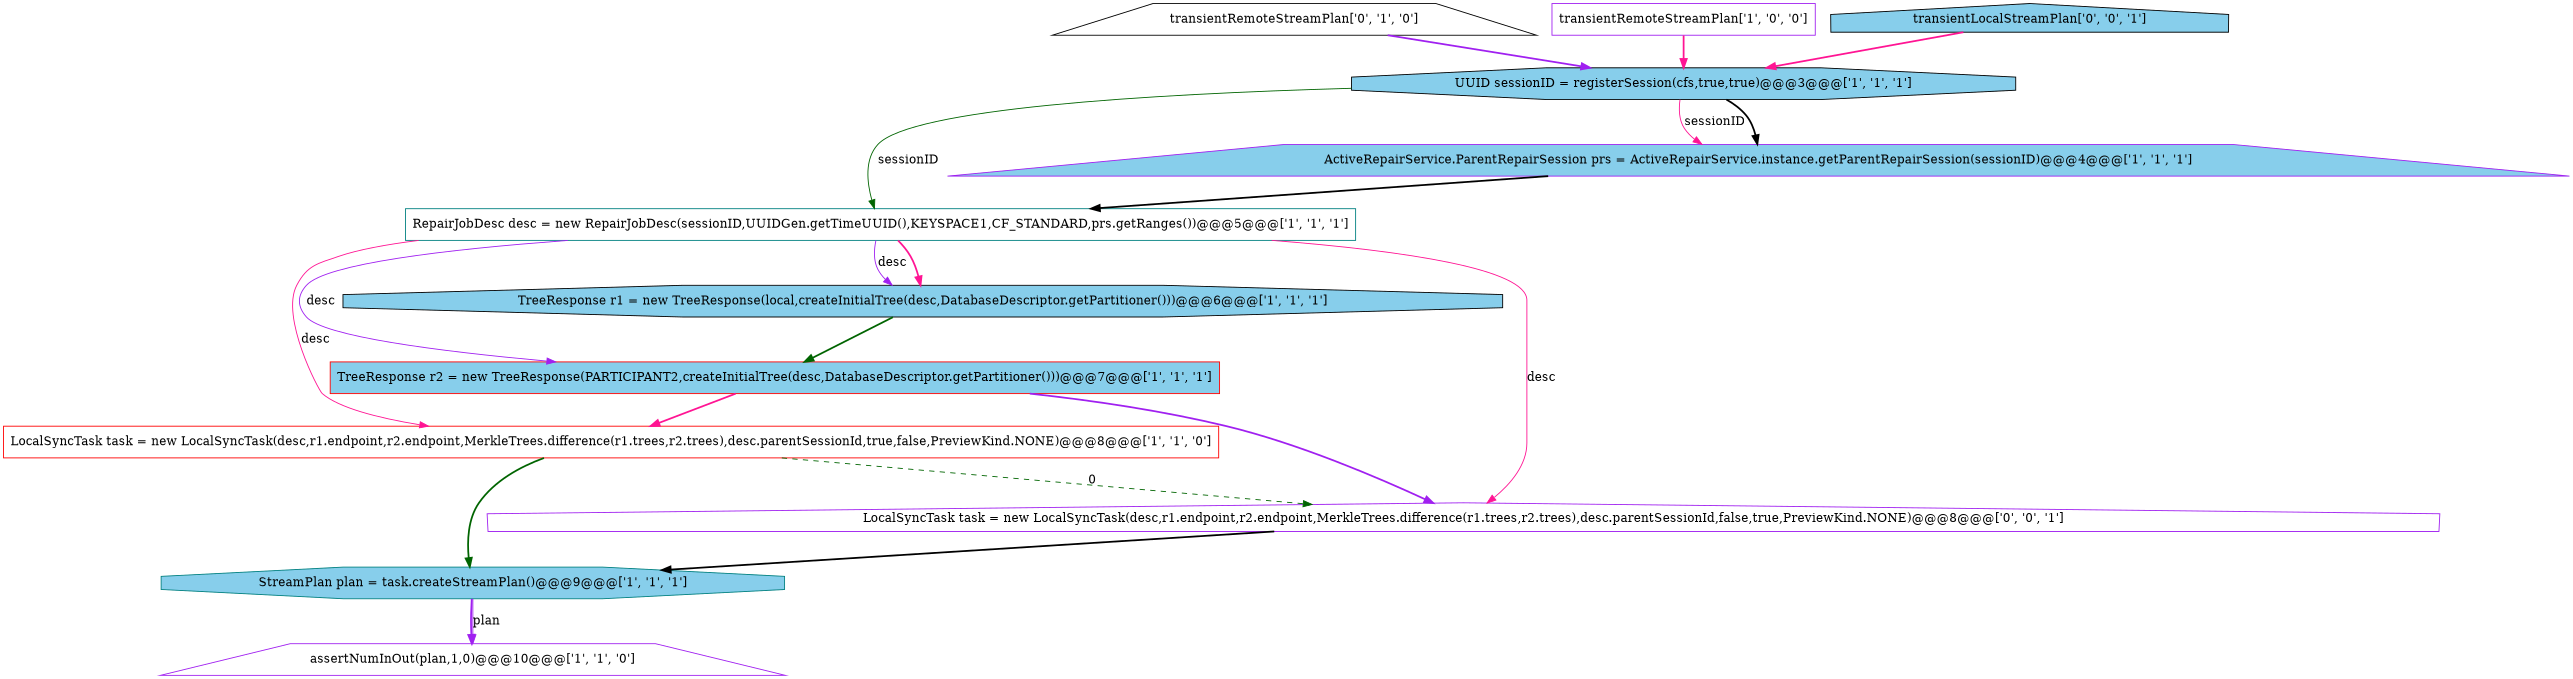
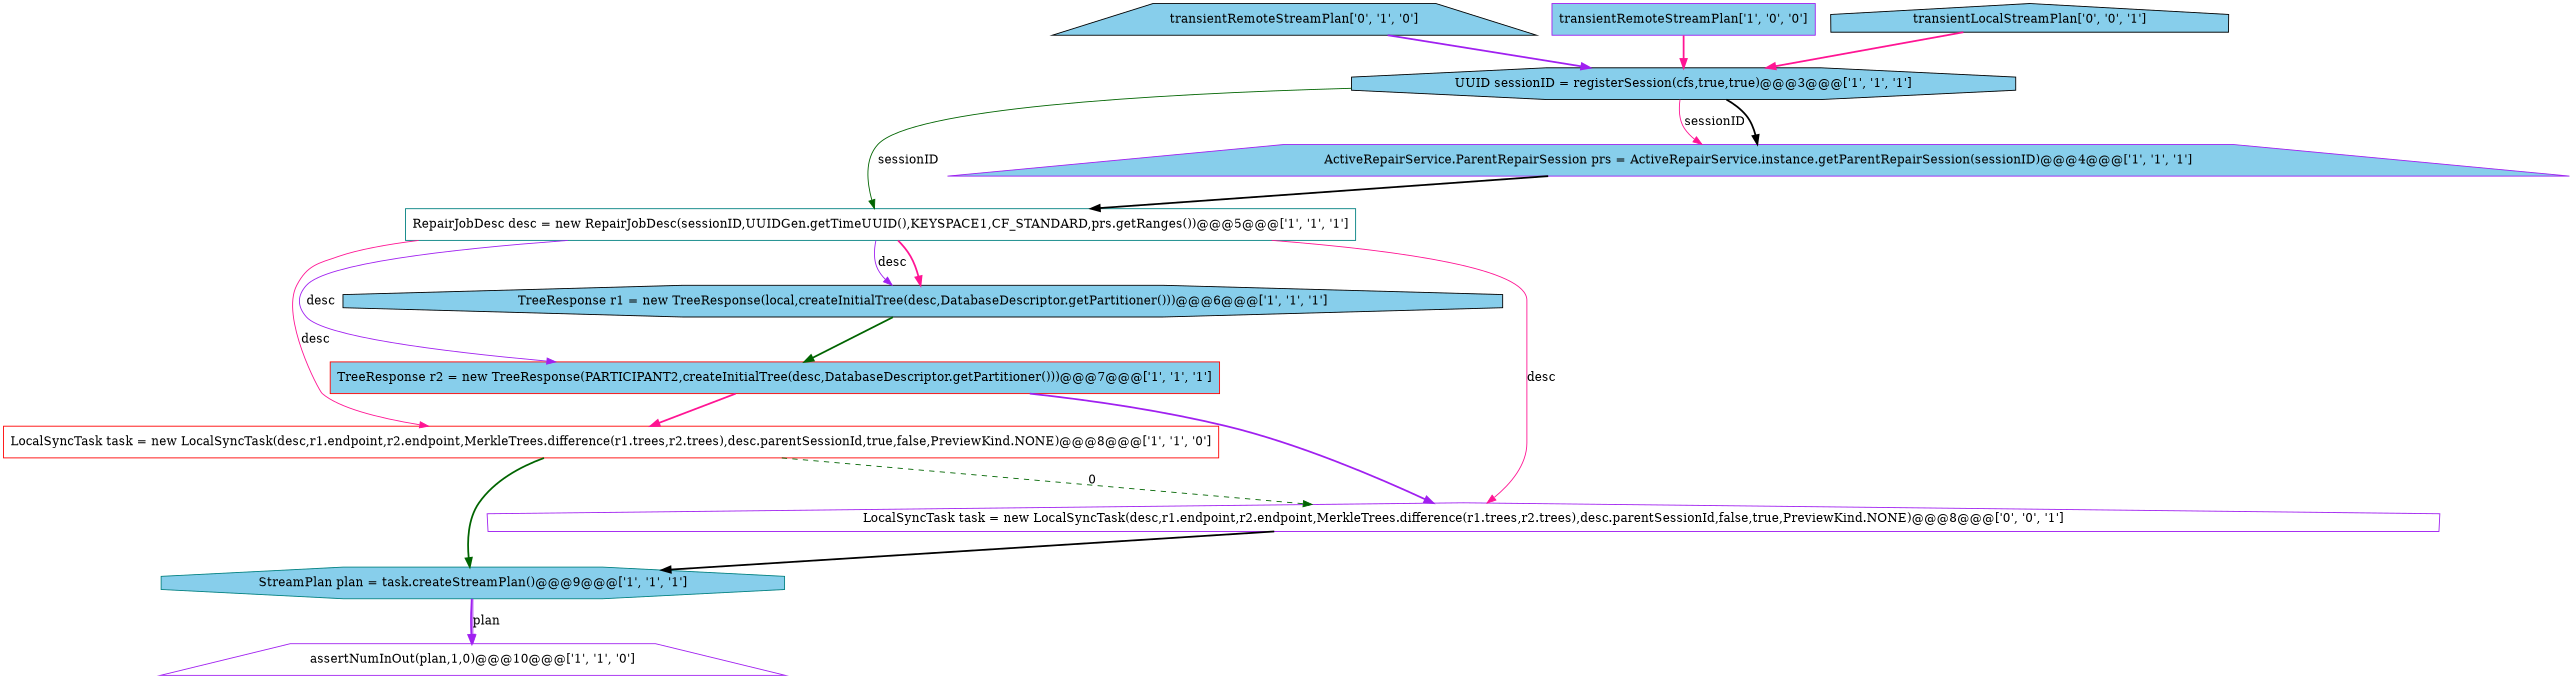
node "transientRemoteStreamPlan['0', '1', '0']": fillcolor white -> skyblue
node "transientRemoteStreamPlan['1', '0', '0']": fillcolor white -> skyblue
